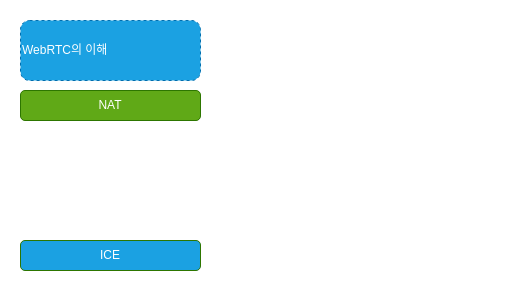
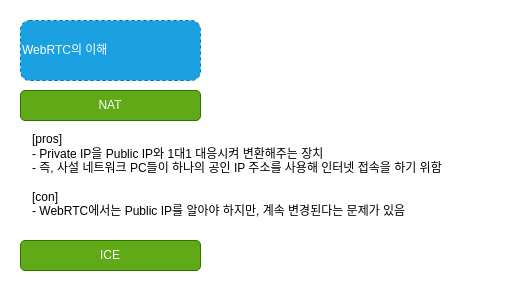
node "[pros] - Private IP을 Public IP와 1대1 대응시켜 변환해주는 장치 - 즉, 사설 네트워크 PC들이 하나의 공인 IP 주소를 사용해 인터넷 접속을 하기 위함 [con] - WebRTC에서는 Public IP를 알아야 하지만, 계속 변경된다는 문제가 있음": added
node "ICE": fillcolor #1ba1e2 -> #60a917
